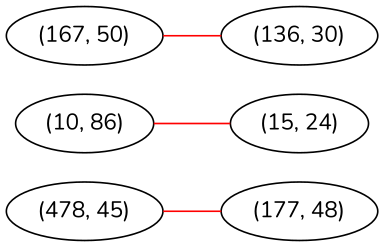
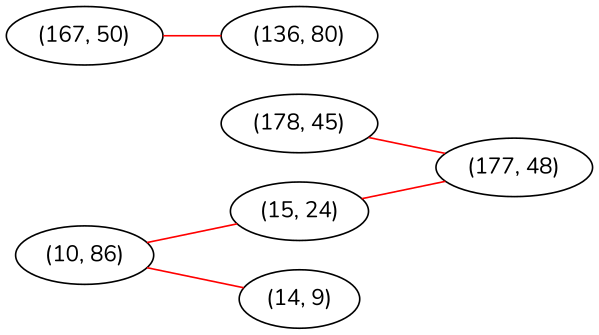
node "(136, 30)": label "(136, 30)" -> "(136, 80)"
edge "(177, 48)" -- "(15, 24)": added
node "(478, 45)": label "(478, 45)" -> "(178, 45)"
node "(14, 9)": added
